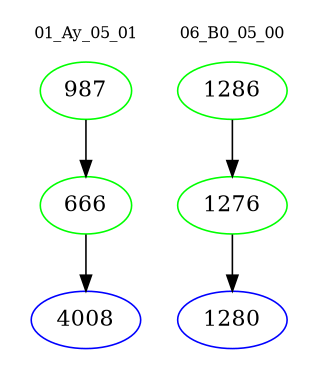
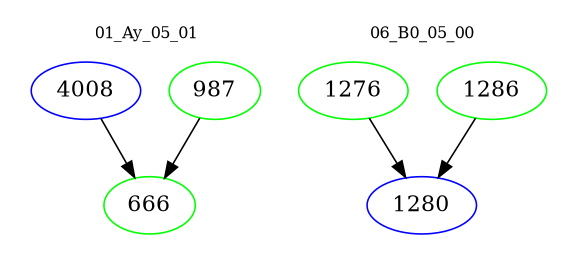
edge "1286" -> "1276": now "1286" -> "1280"
edge "666" -> "4008": reversed
